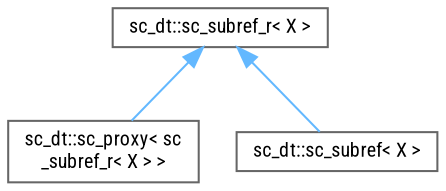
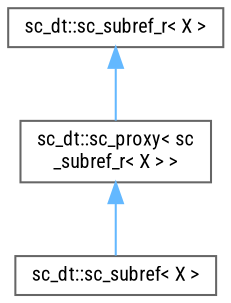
edge "sc_dt::sc_subref< X >" -> "sc_dt::sc_subref_r< X >": now "sc_dt::sc_subref< X >" -> "sc_dt::sc_proxy< sc _subref_r< X > >"
